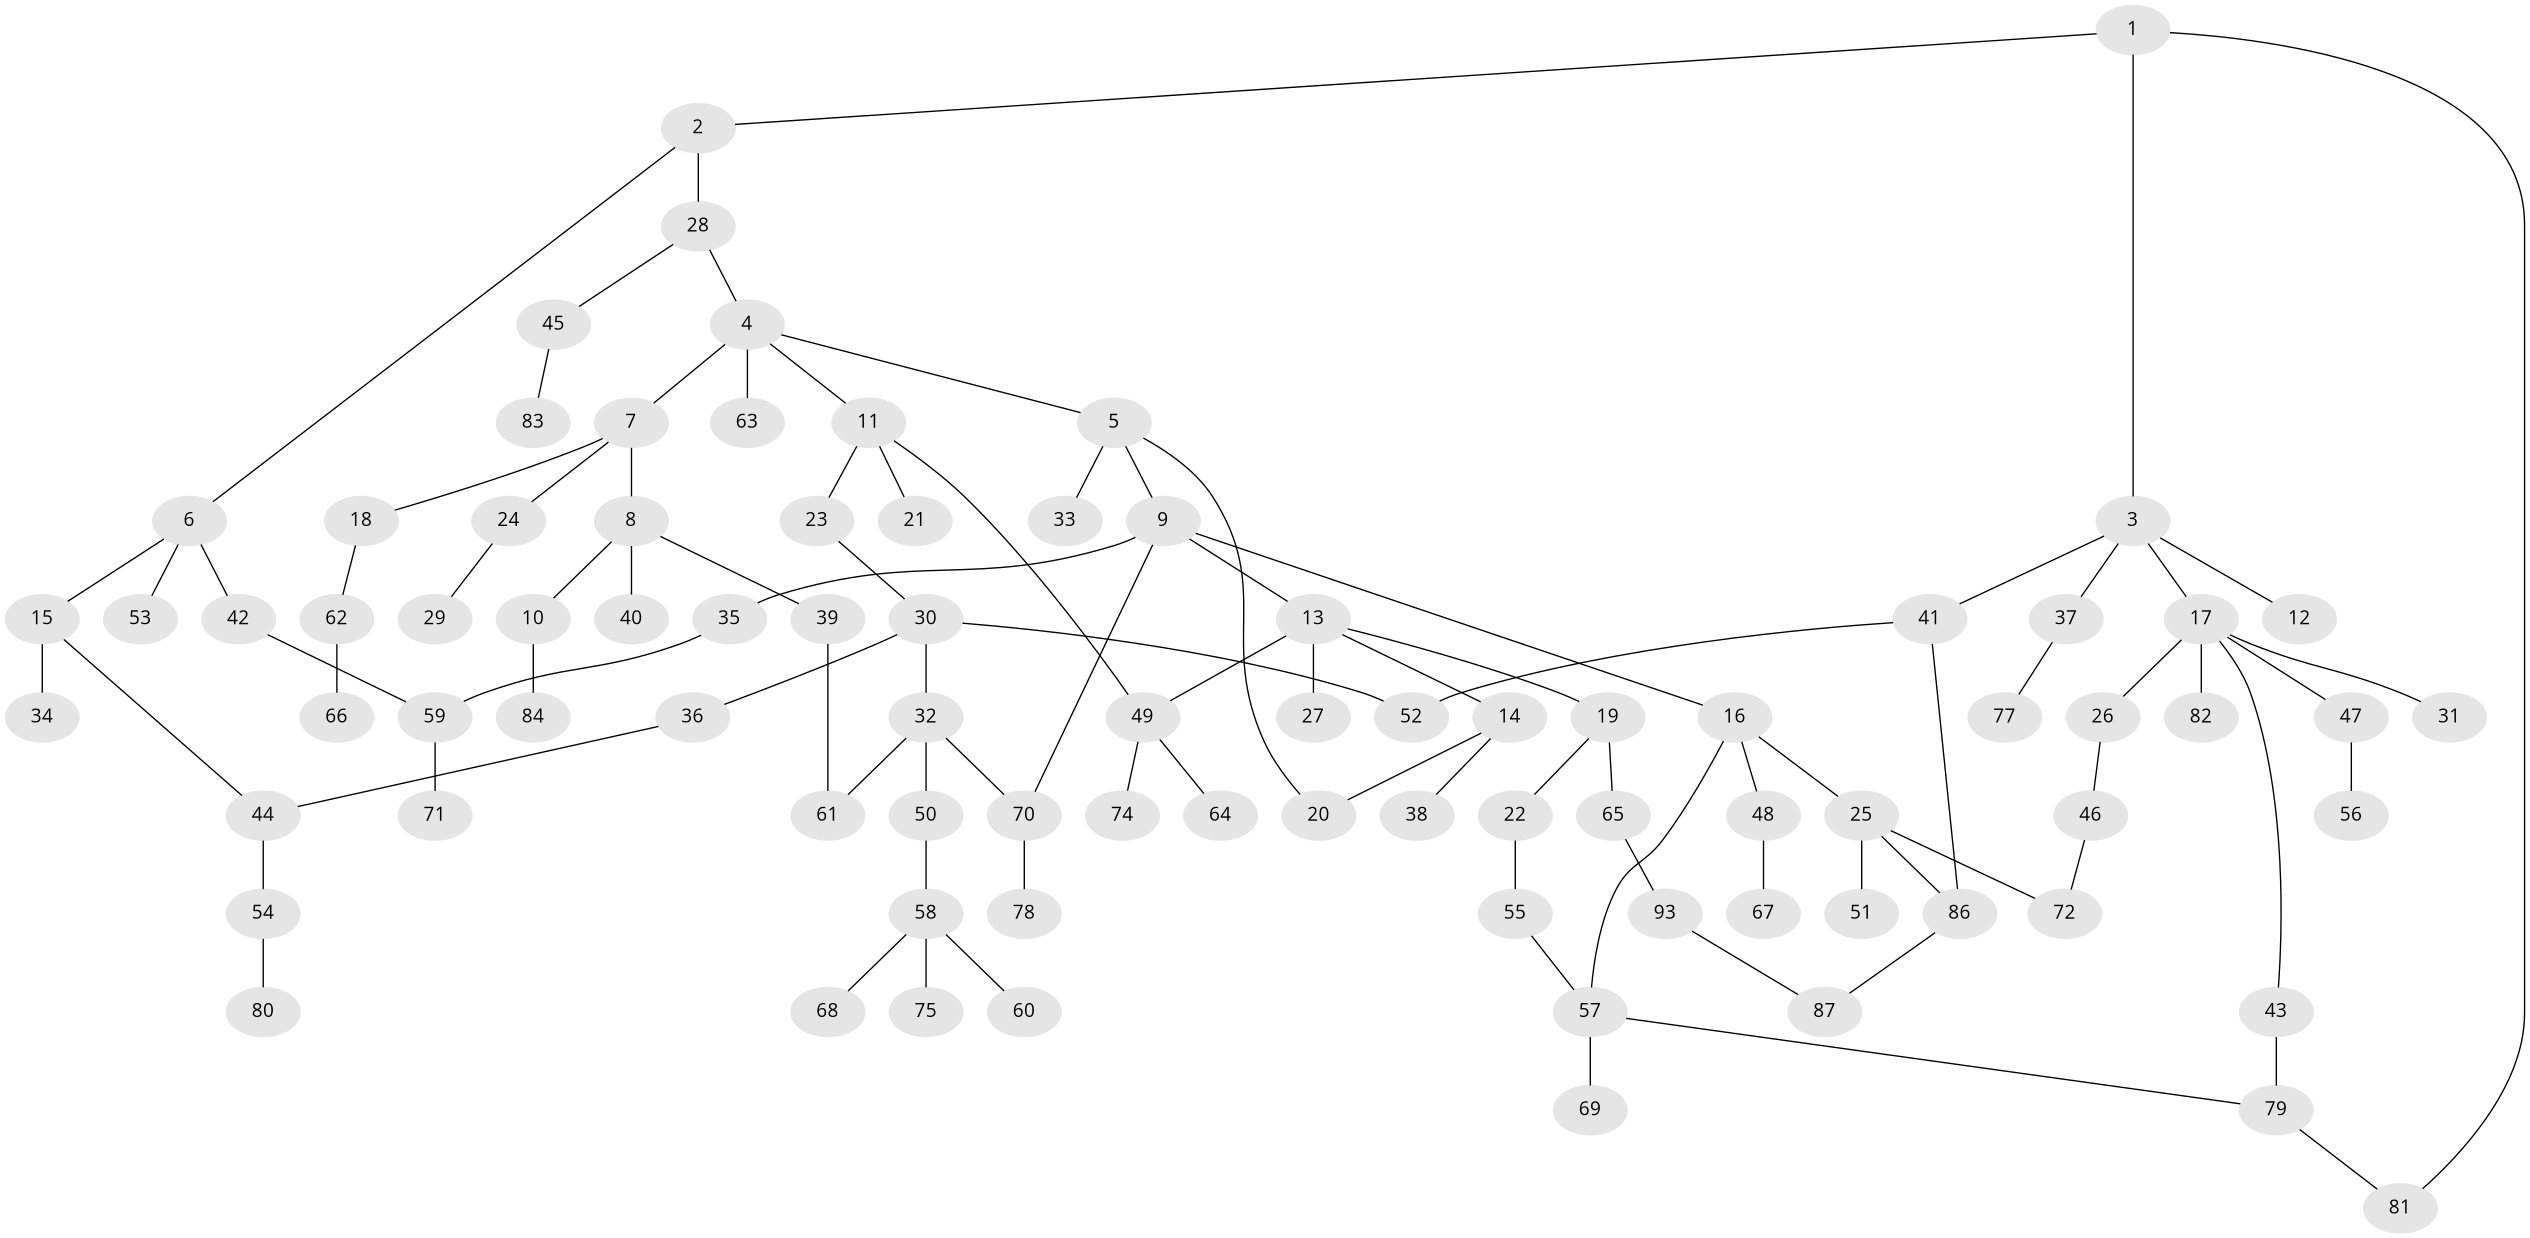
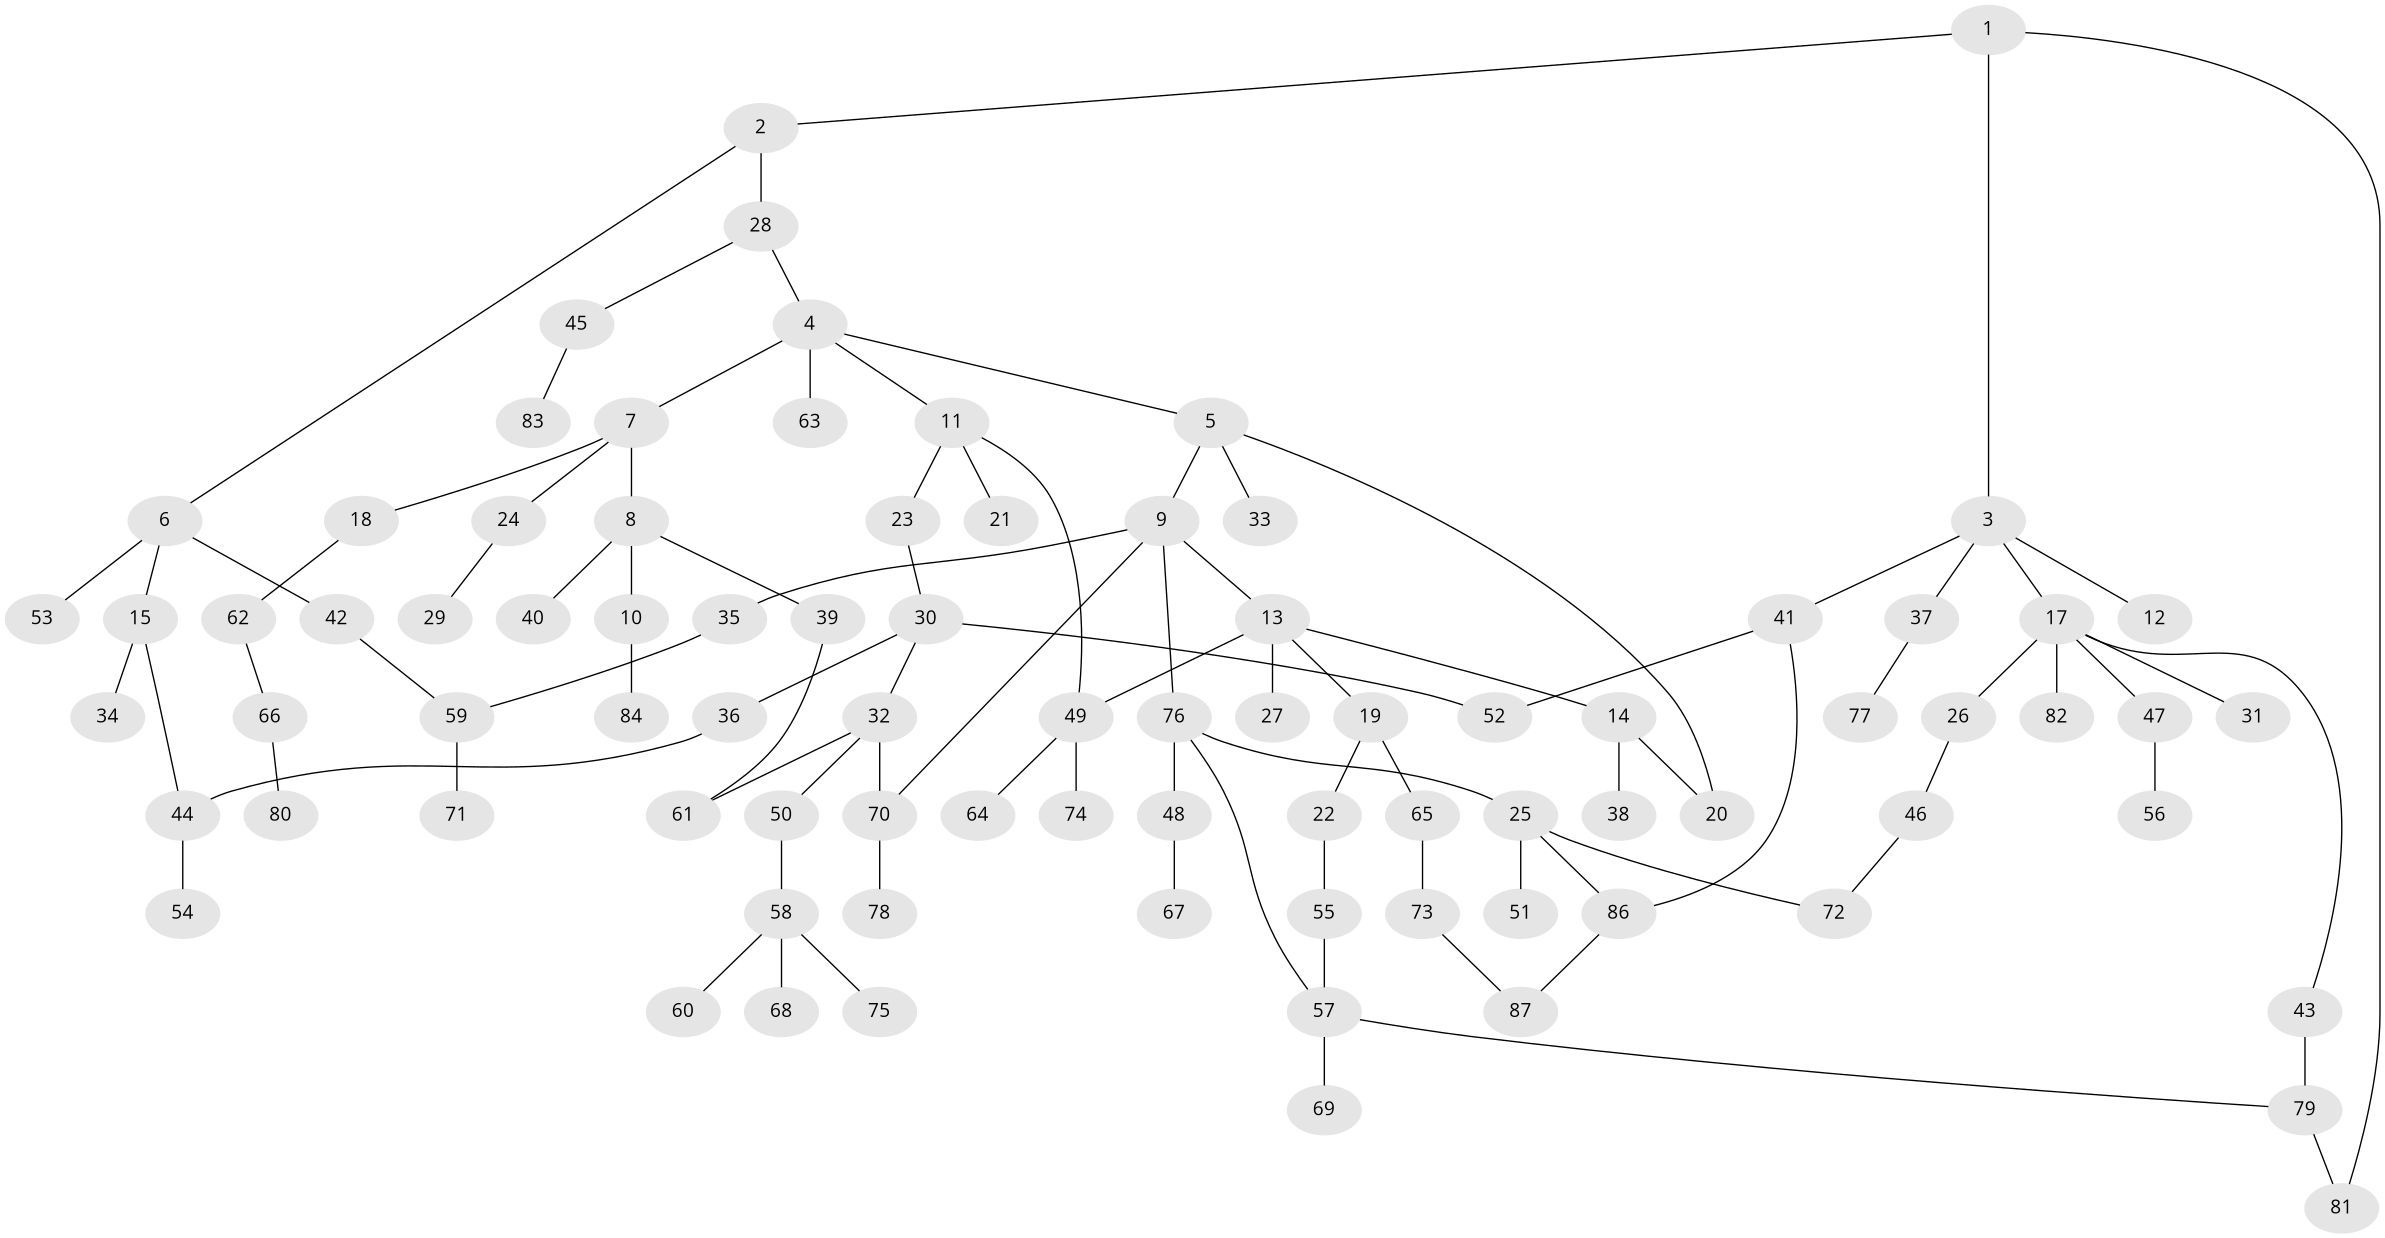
node "16": label "16" -> "76"
node "93": label "93" -> "73"
edge "54" -- "80": now "66" -- "80"
